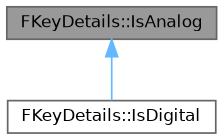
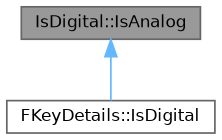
node "FKeyDetails::IsAnalog": label "FKeyDetails::IsAnalog" -> "IsDigital::IsAnalog"
